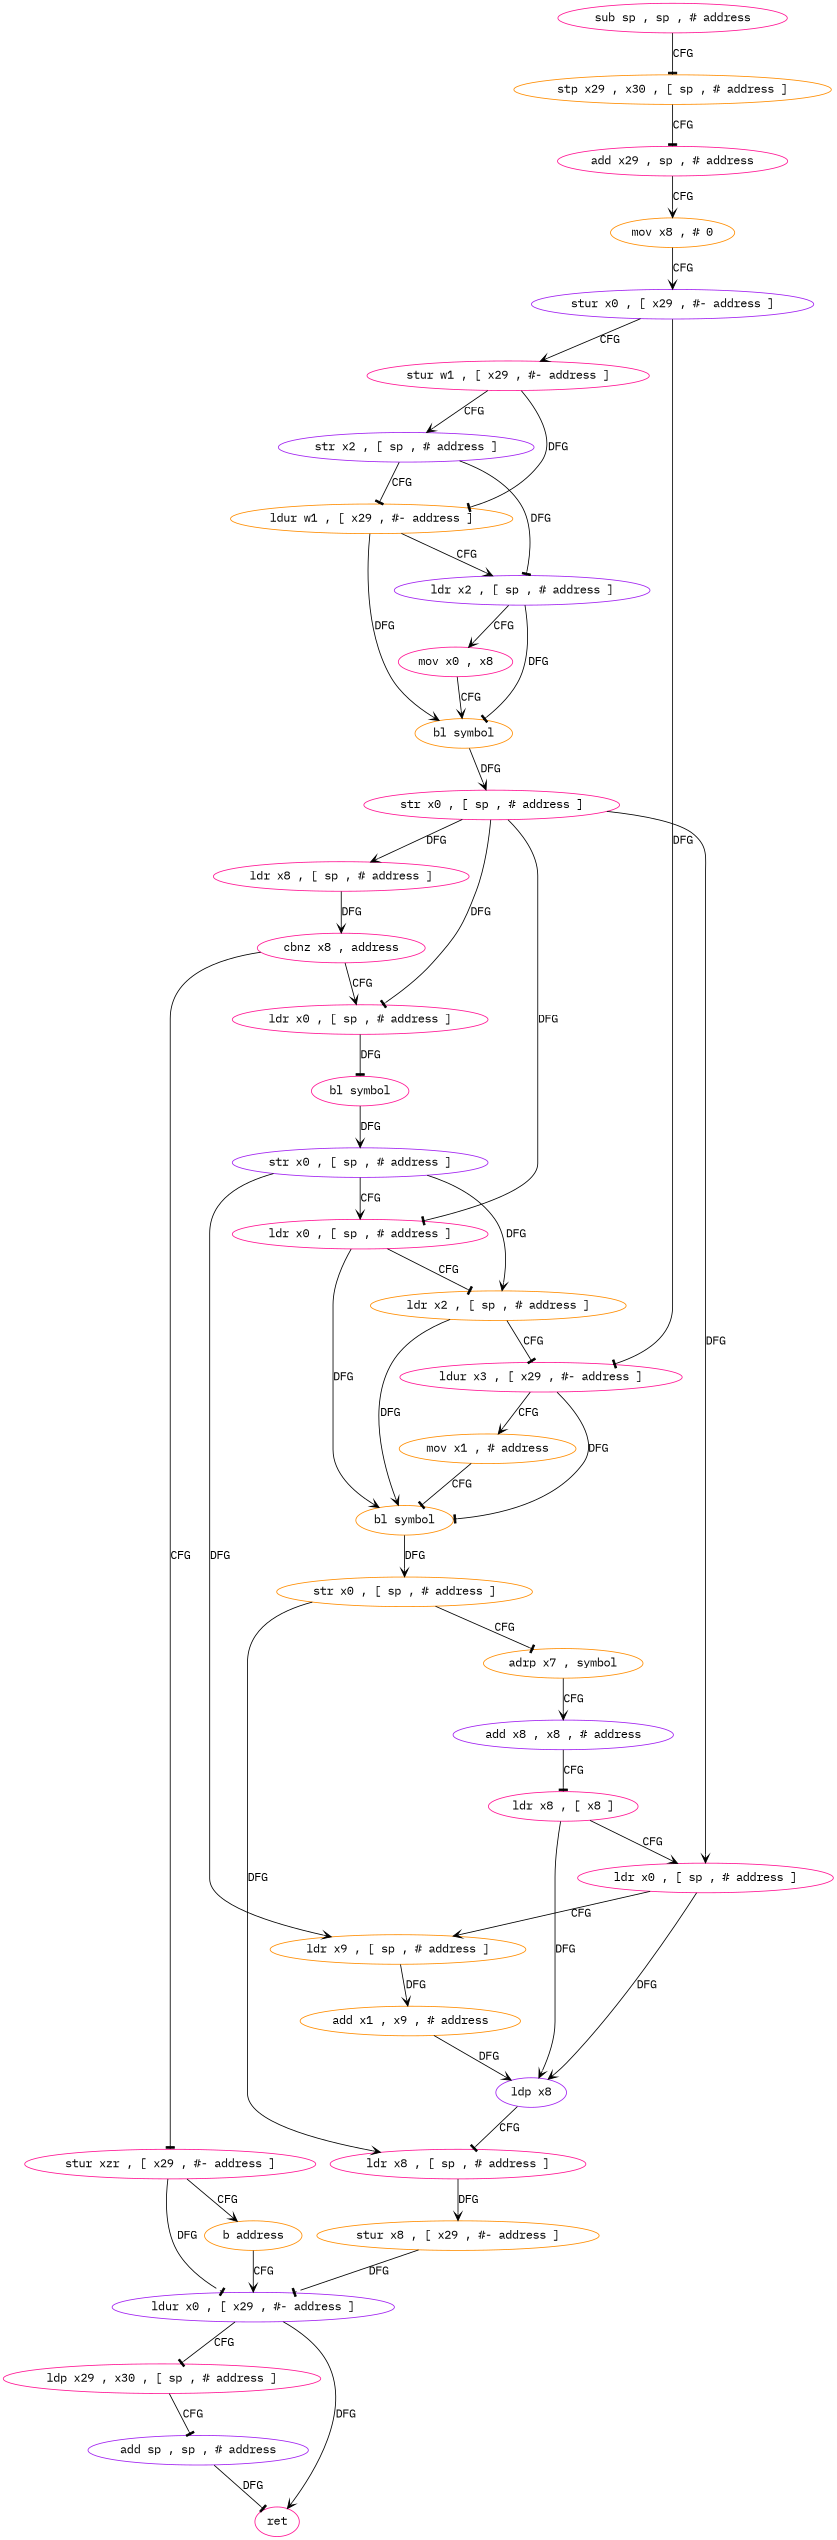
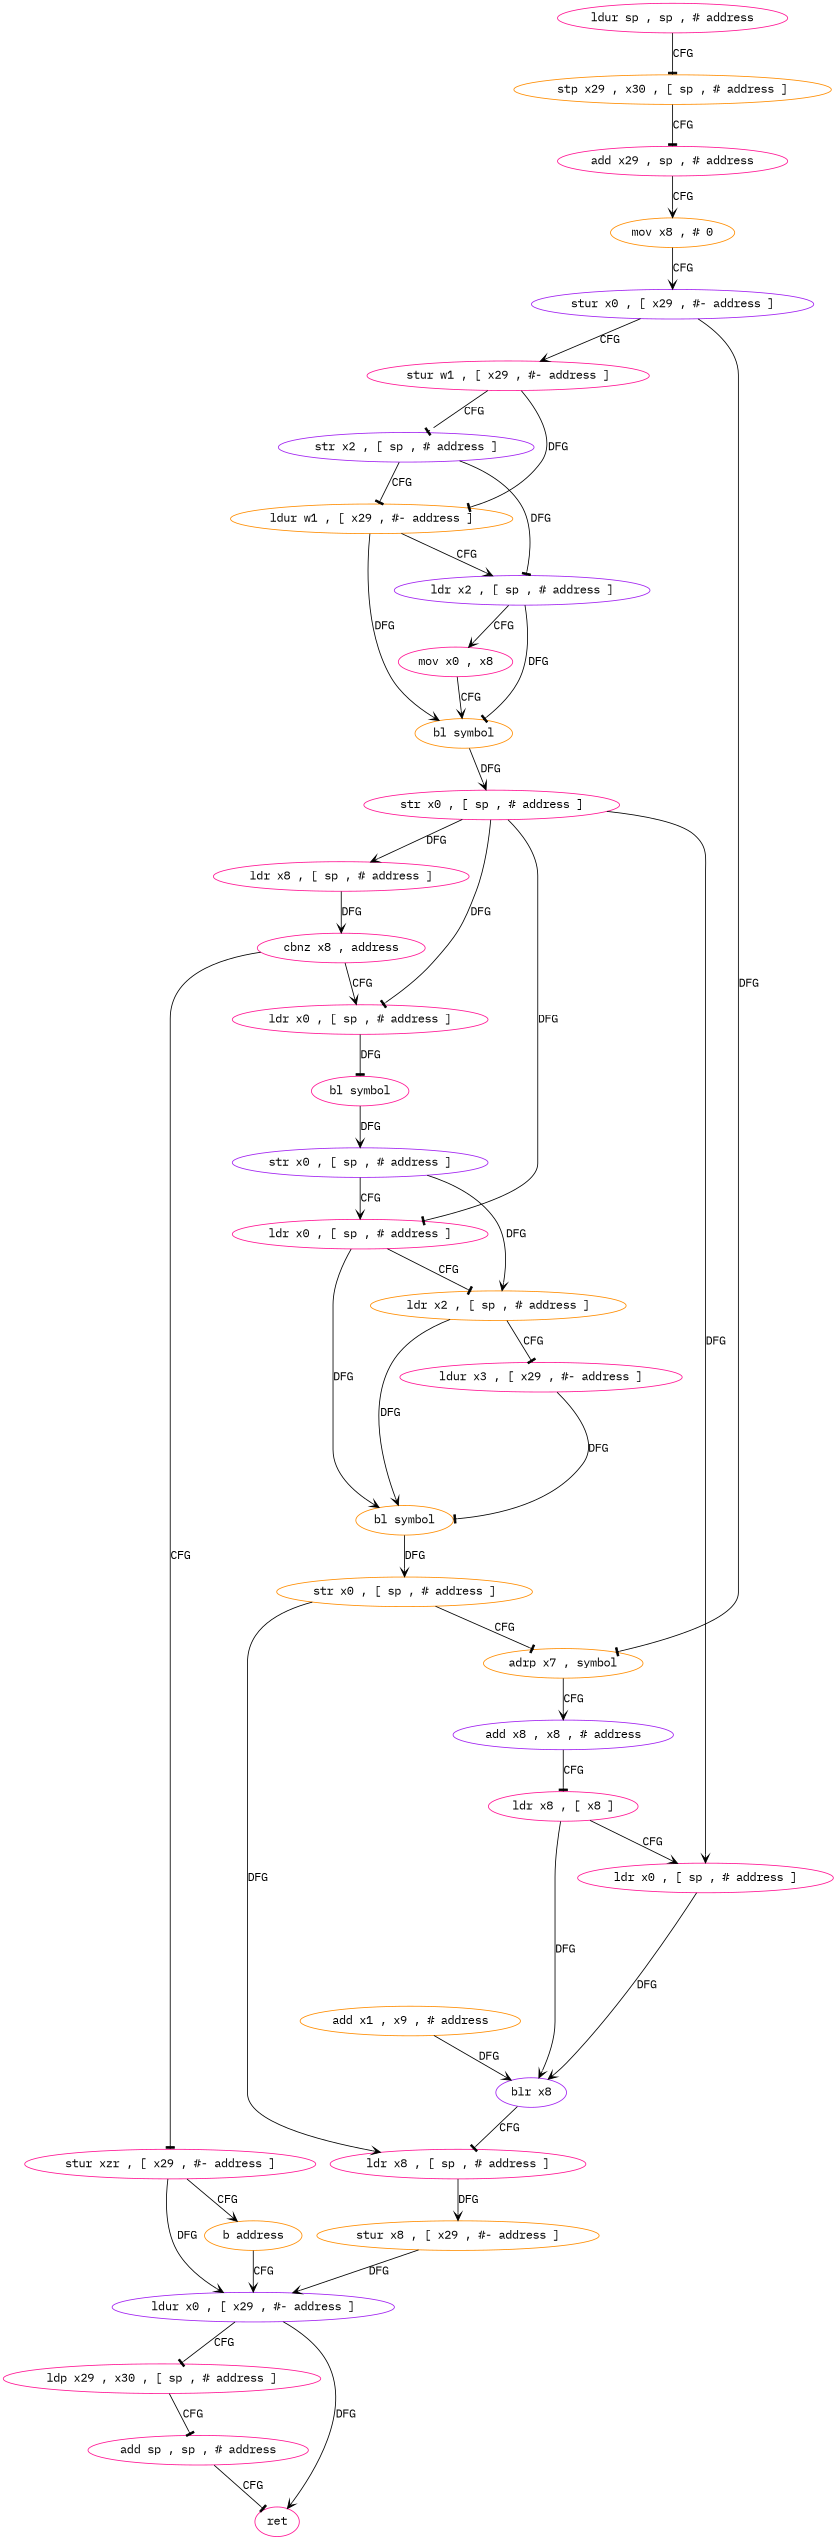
node "sub sp , sp , # address": label "sub sp , sp , # address" -> "ldur sp , sp , # address"
edge "stur w1 , [ x29 , #- address ]" -> "str x2 , [ sp , # address ]": arrowhead vee -> tee
edge "stur x0 , [ x29 , #- address ]" -> "ldur x3 , [ x29 , #- address ]": now "stur x0 , [ x29 , #- address ]" -> "adrp x7 , symbol"
node "mov x1 , # address": removed
node "ldr x9 , [ sp , # address ]": removed
node "ldp x8": label "ldp x8" -> "blr x8"
edge "stur xzr , [ x29 , #- address ]" -> "ldur x0 , [ x29 , #- address ]": arrowhead tee -> vee
edge "stur x8 , [ x29 , #- address ]" -> "ldur x0 , [ x29 , #- address ]": arrowhead tee -> vee
node "add sp , sp , # address": color purple -> deeppink
edge "add sp , sp , # address" -> "ret": label "DFG" -> "CFG"
